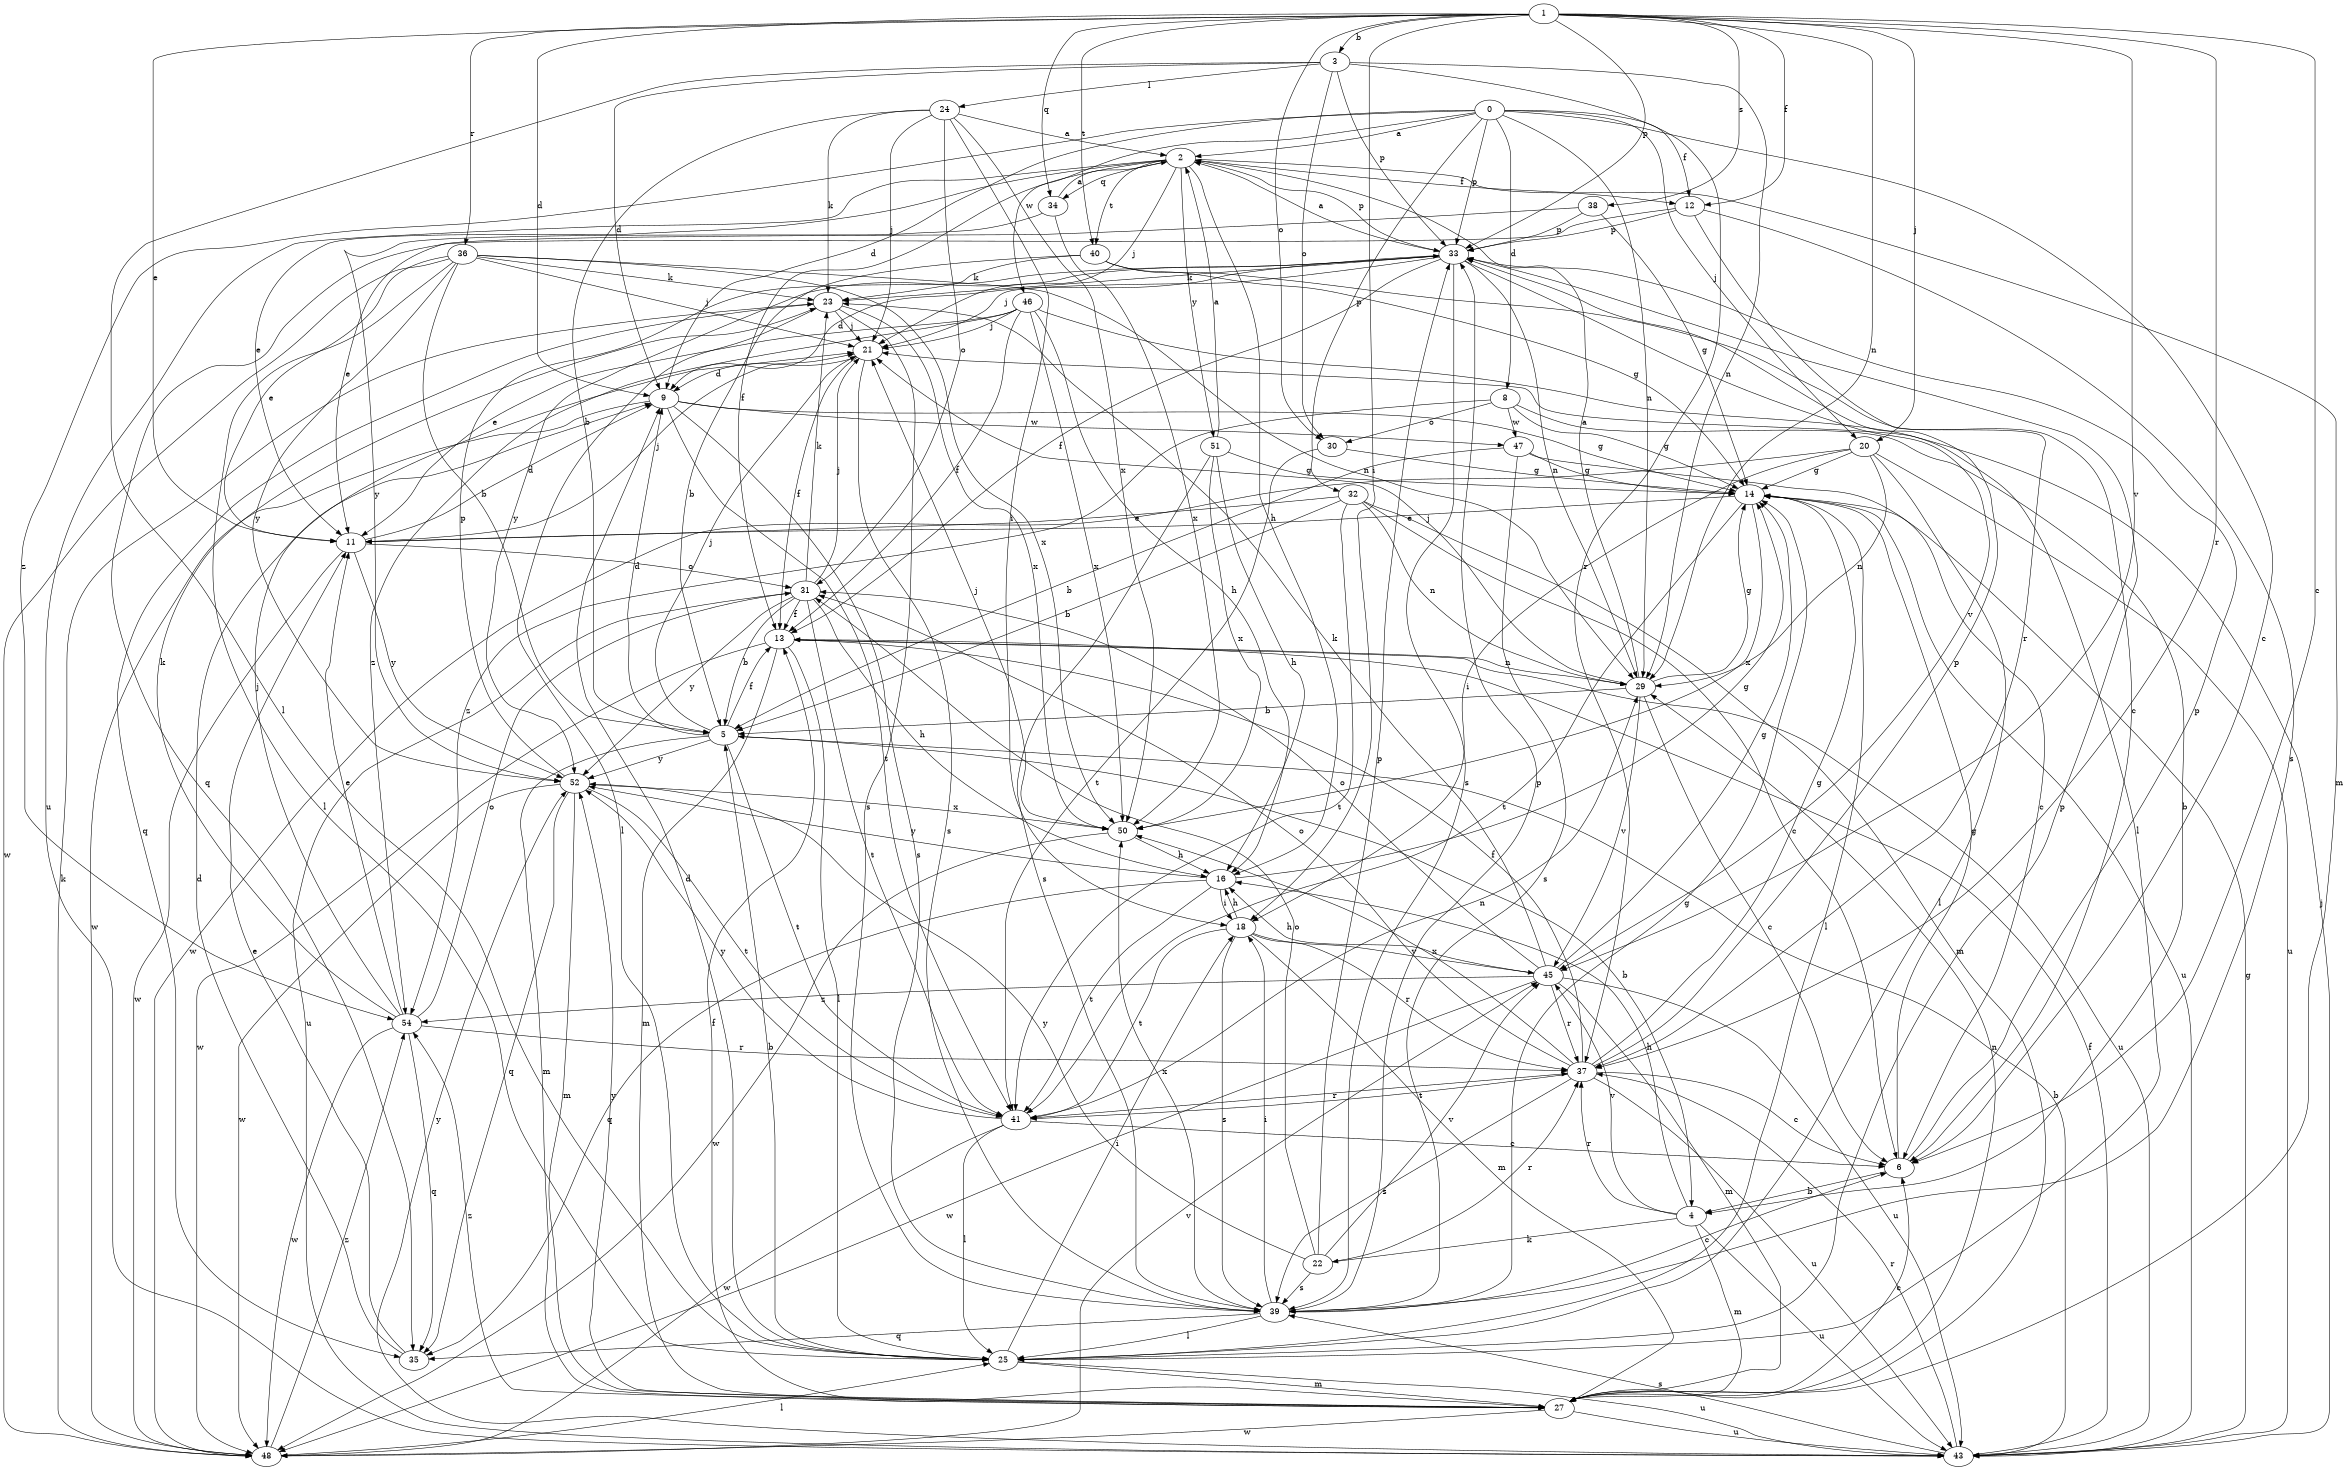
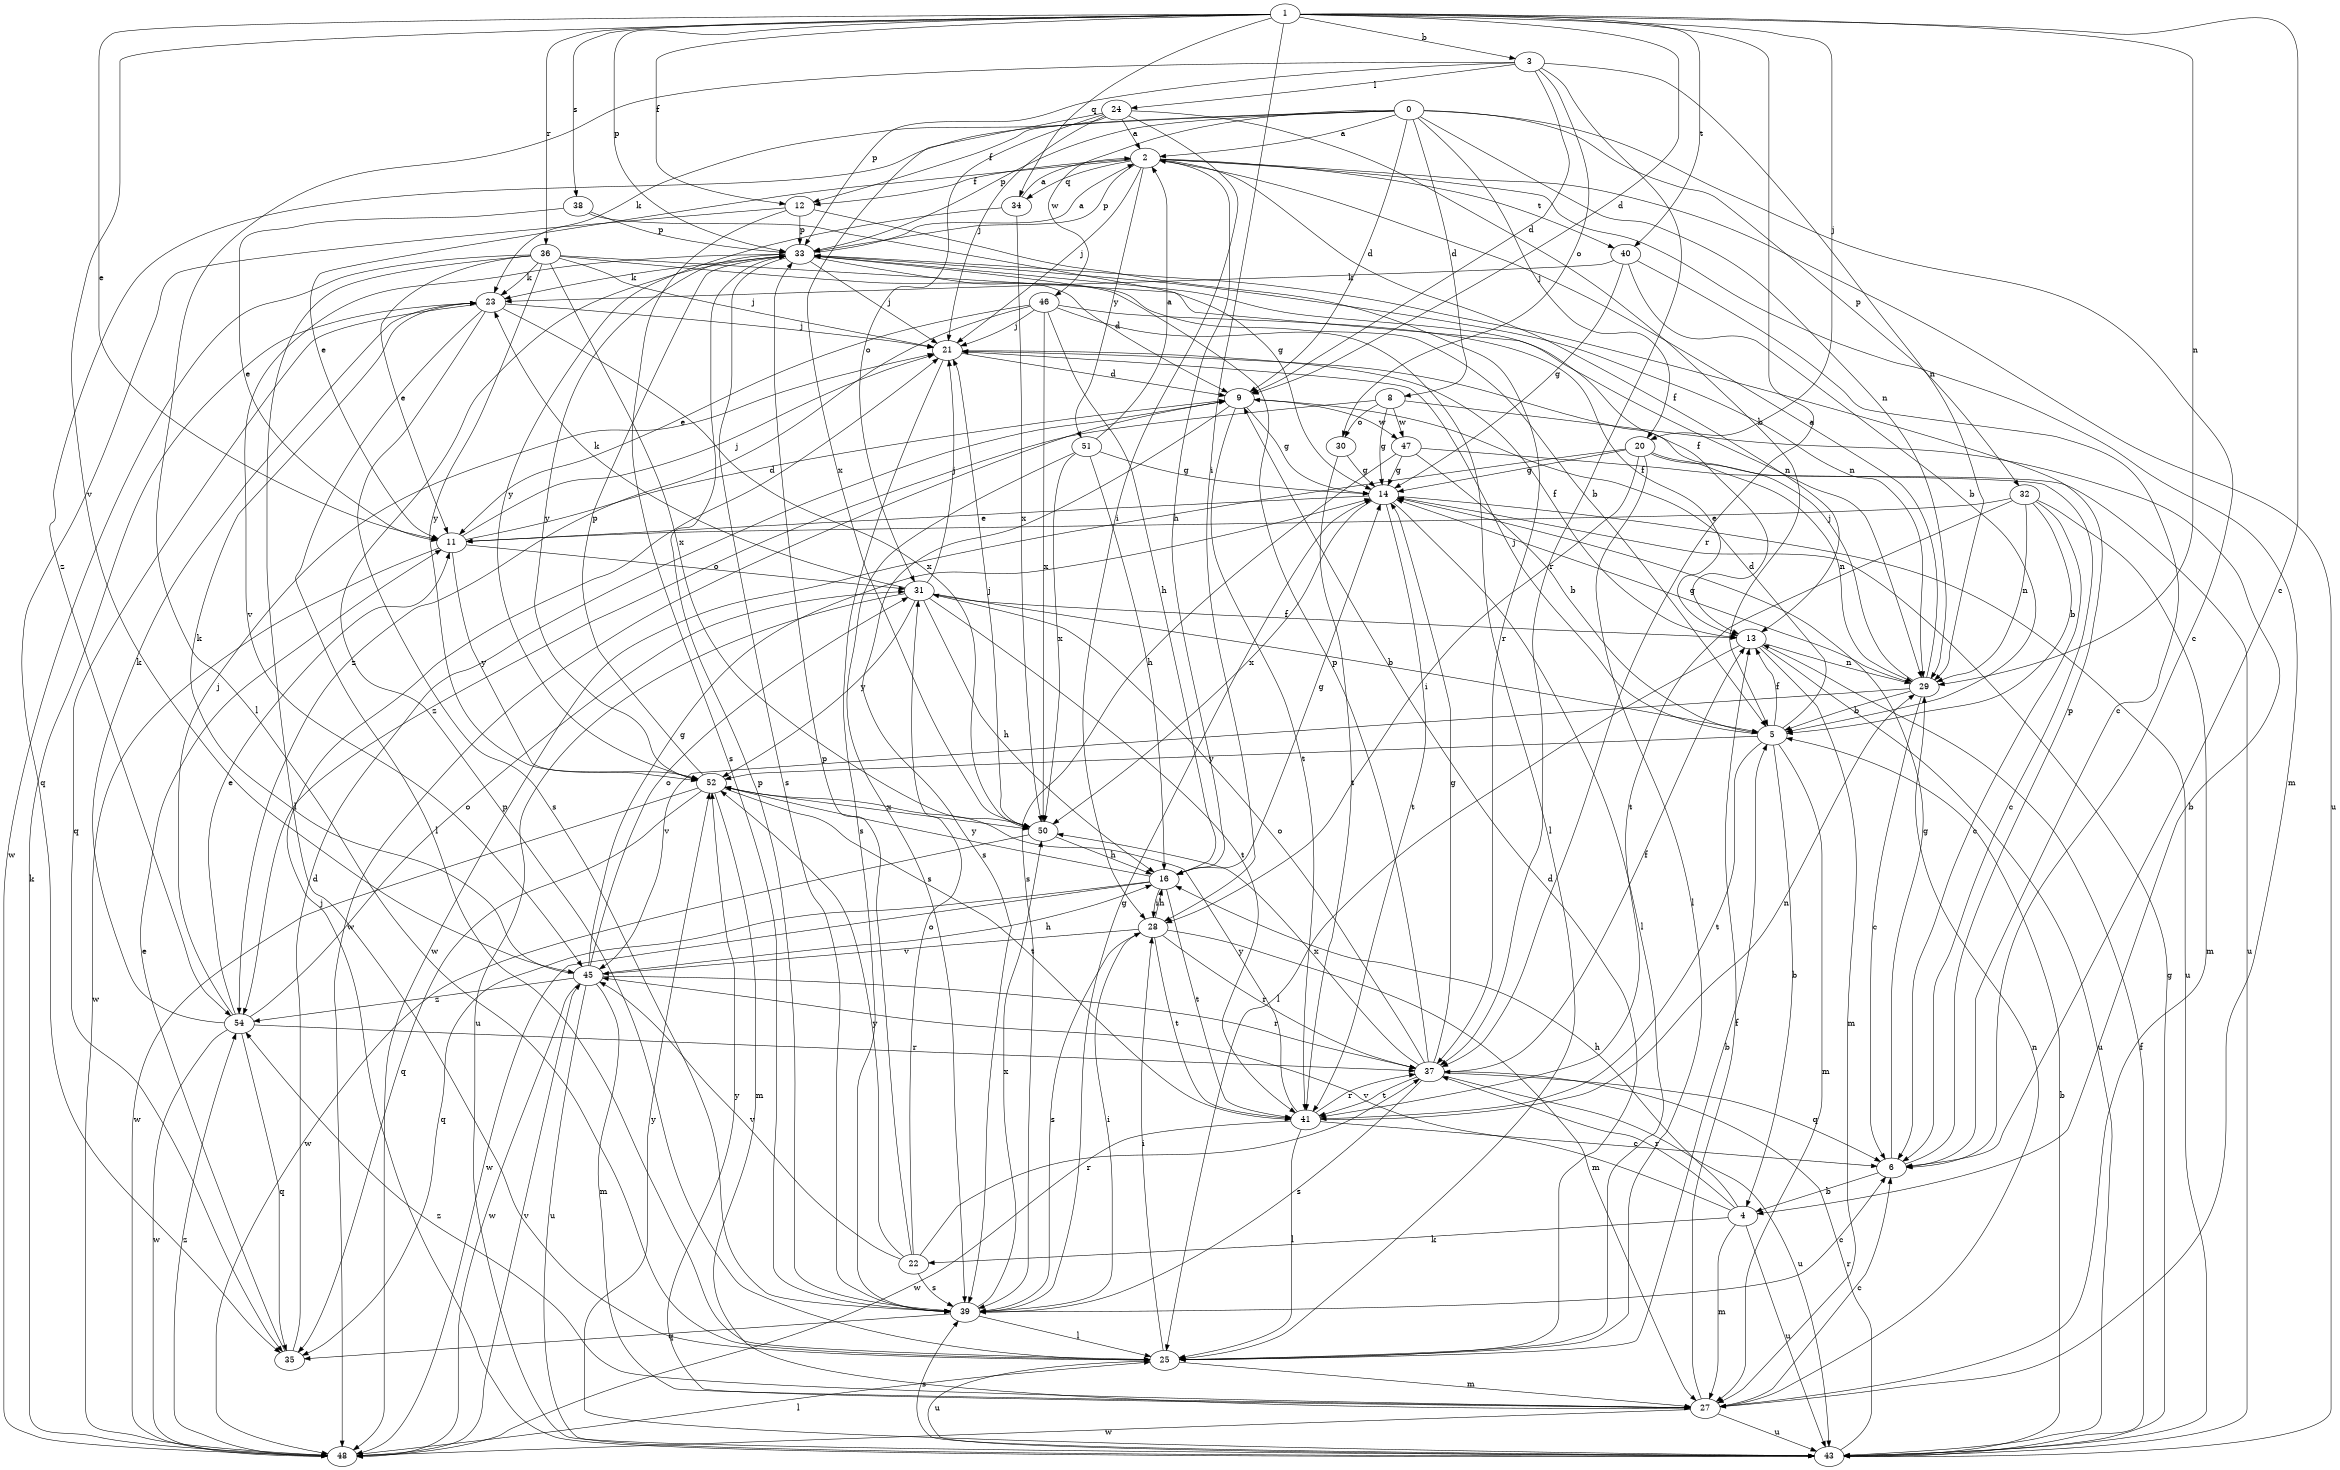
edge "1" -> "30": removed, label "o"
node "18": label "18" -> "28"
edge "13" -> "48": now "16" -> "48"
edge "37" -> "6": label "c" -> "q"
